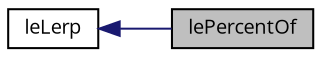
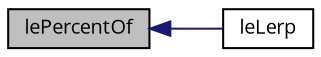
edge "lePercentOf" -> "leLerp": reversed
